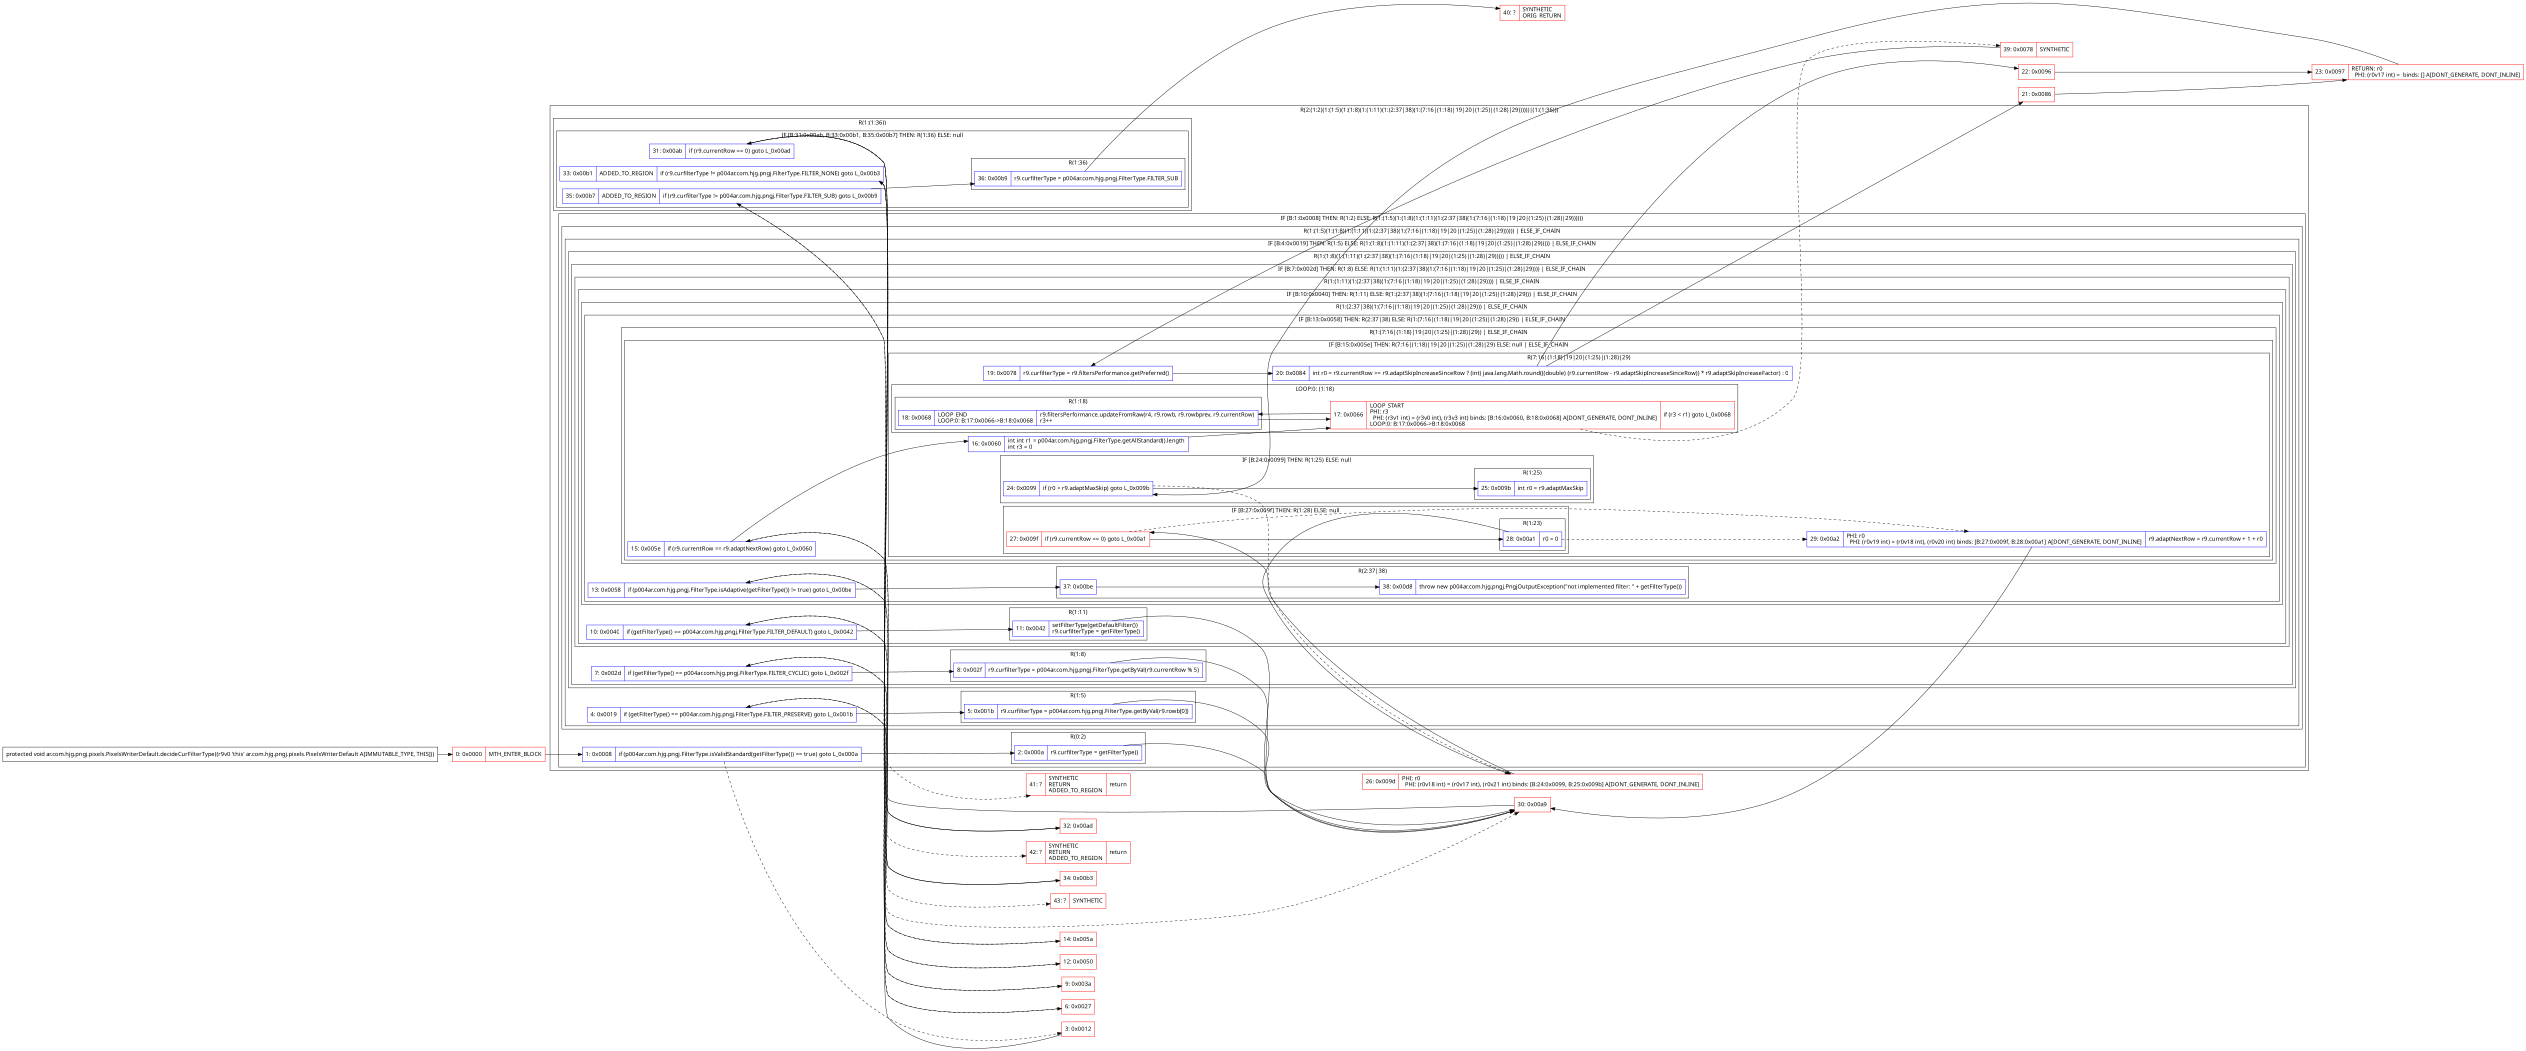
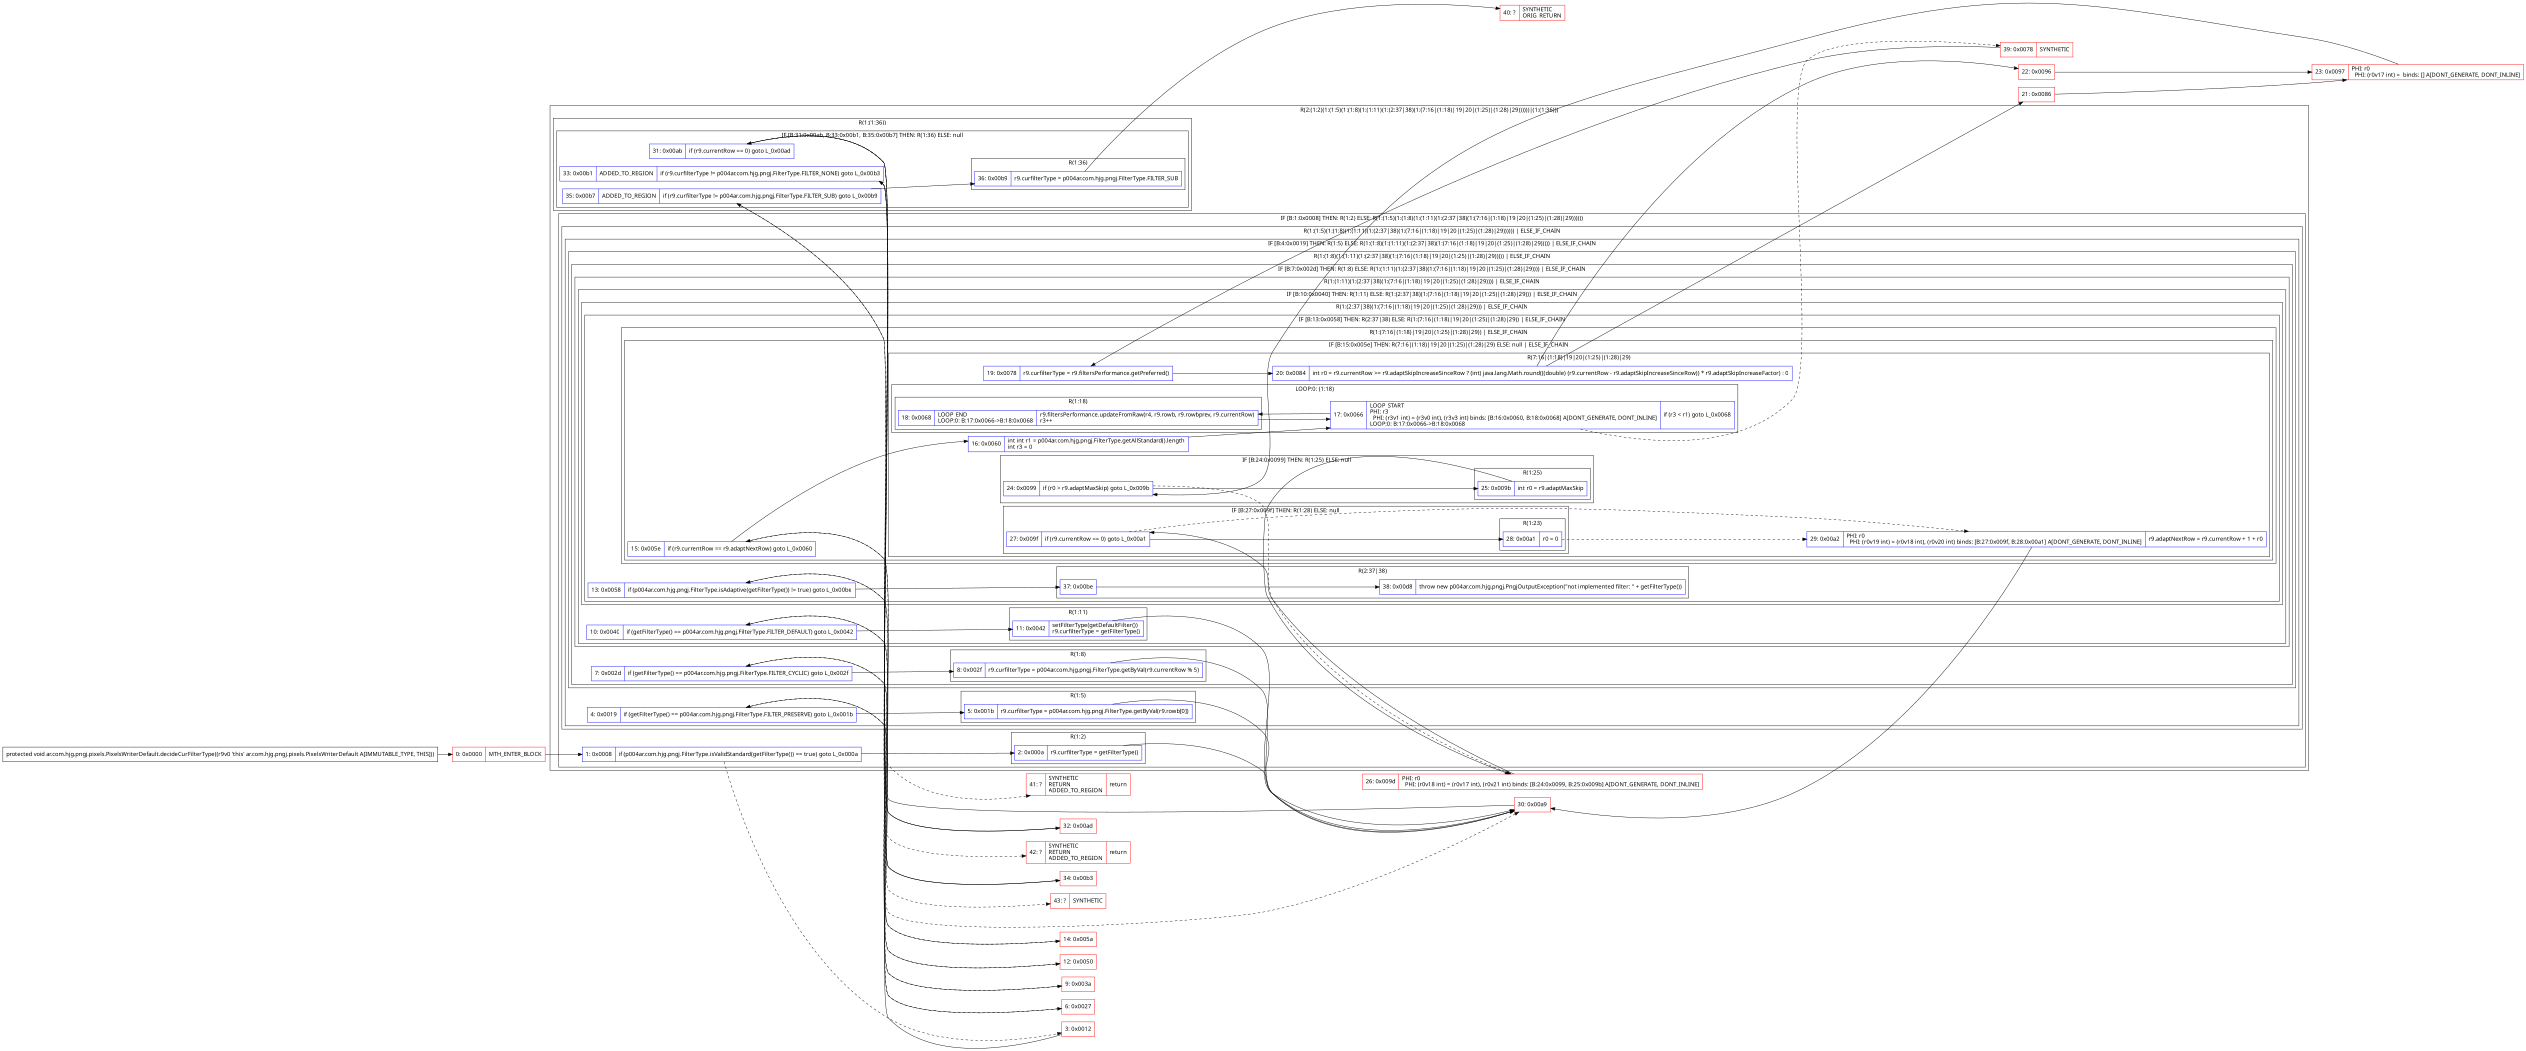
node "23: 0x0097": text "RETURN: r0" -> "PHI: r0"
node "17: 0x0066": color red -> blue
node "27: 0x009f": color red -> blue
edge "28: 0x00a1" -> "26: 0x009d": now "25: 0x009b" -> "26: 0x009d"
cluster "R(0:2)": label "R(0:2)" -> "R(1:2)"
